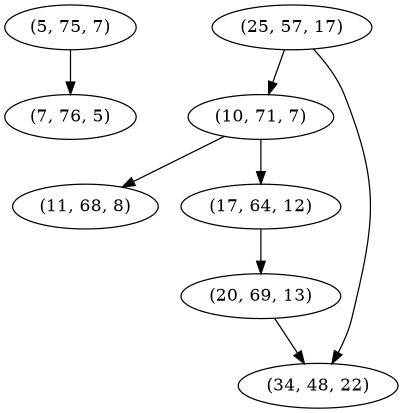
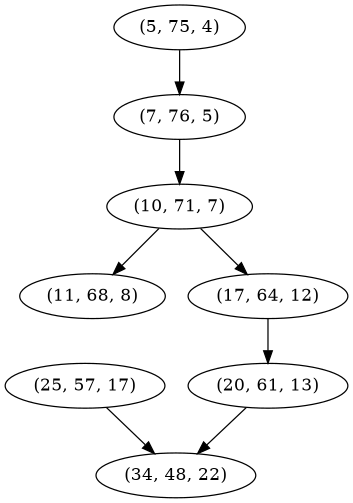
node "(5, 75, 7)": label "(5, 75, 7)" -> "(5, 75, 4)"
edge "(25, 57, 17)" -> "(10, 71, 7)": now "(7, 76, 5)" -> "(10, 71, 7)"
node "(20, 69, 13)": label "(20, 69, 13)" -> "(20, 61, 13)"
